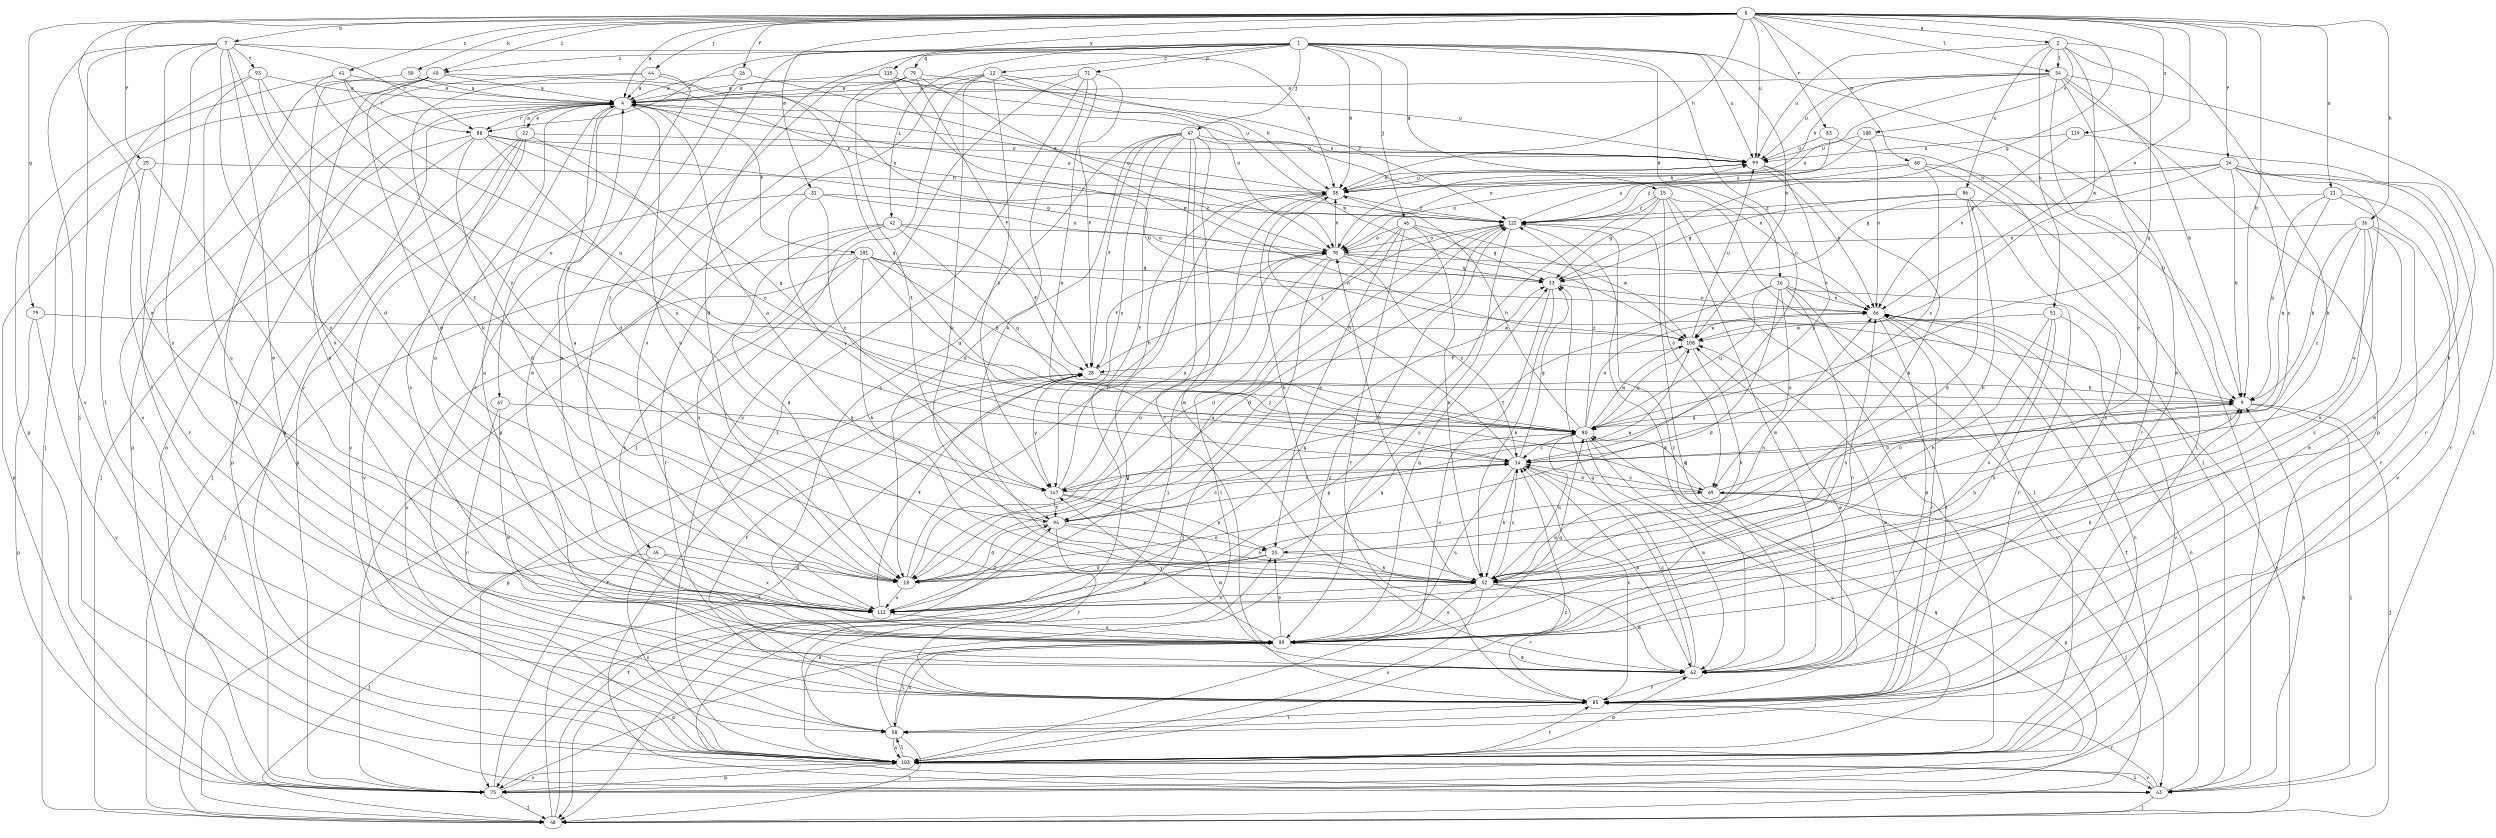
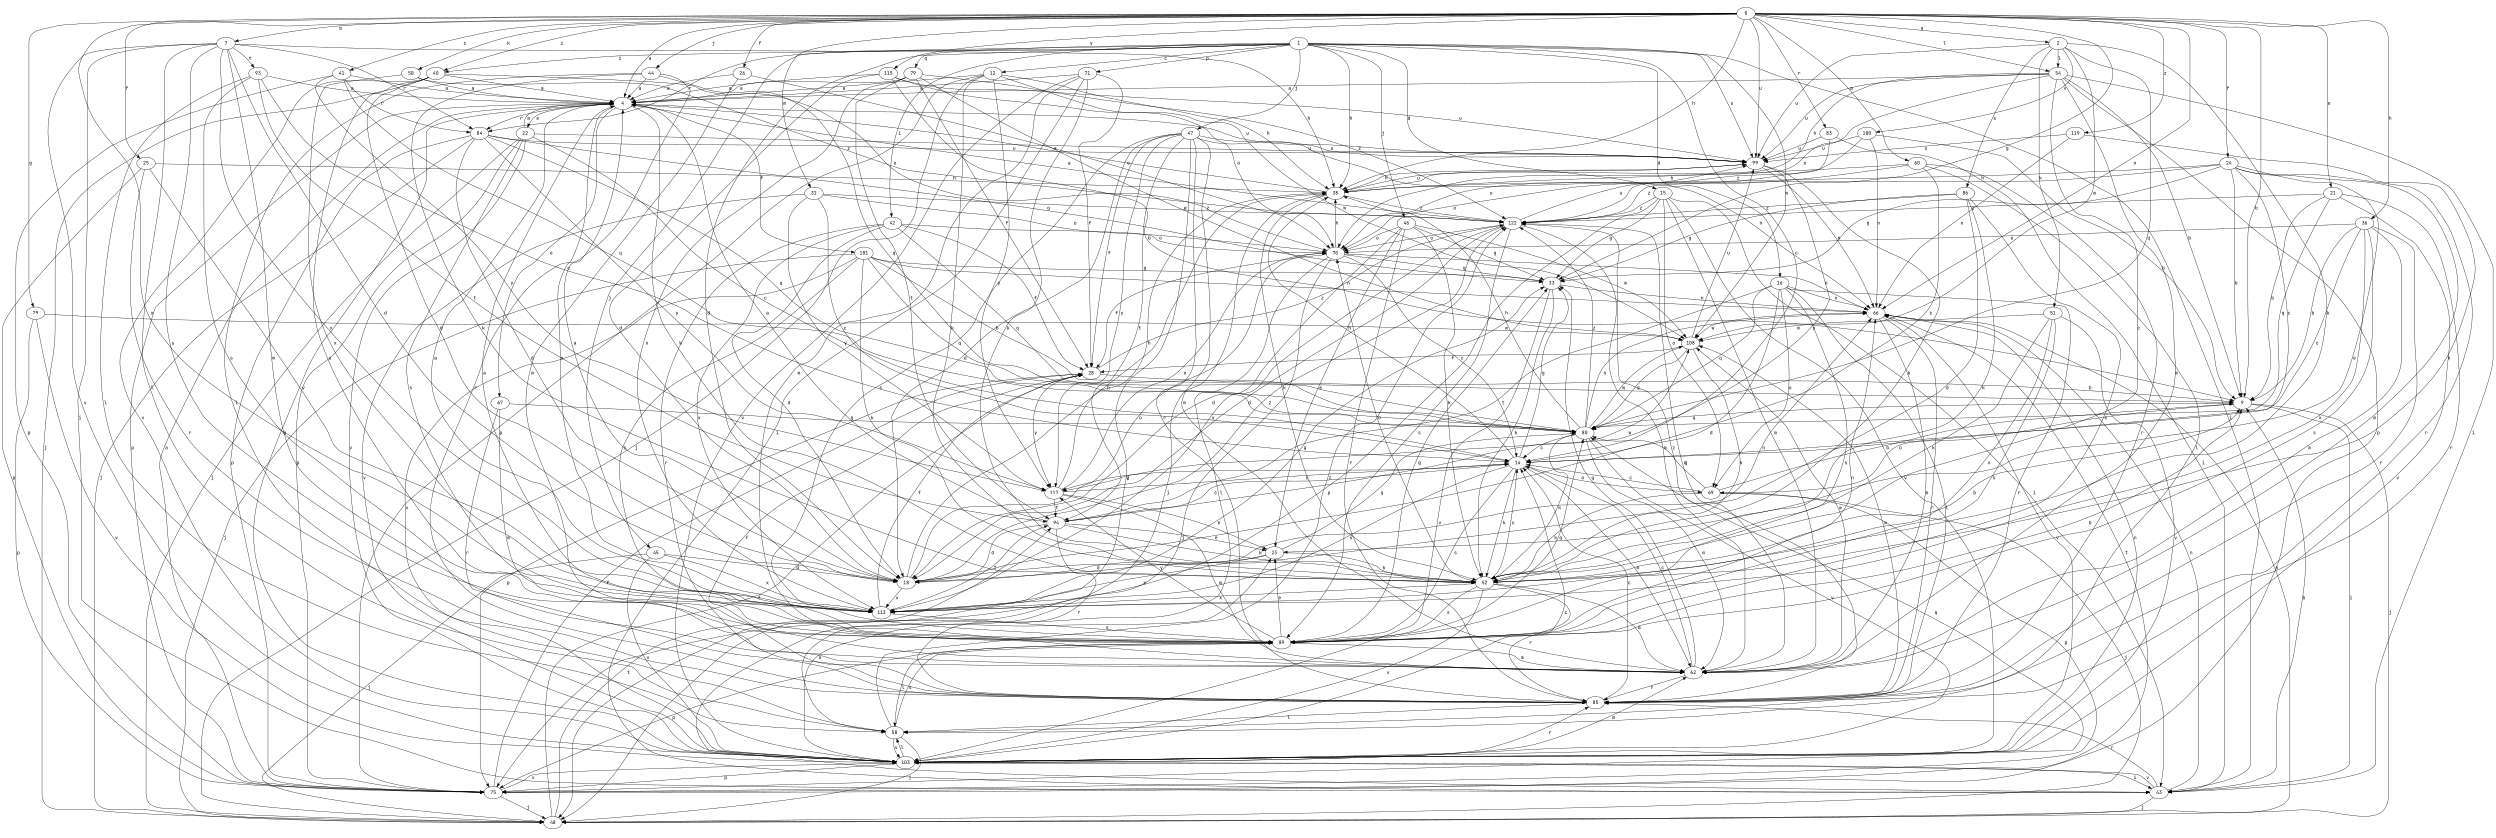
node "88": label "88" -> "84"
edge "71" -> "69": now "71" -> "62"
node "147": label "147" -> "117"
edge "14" -> "113": added, label "x"
